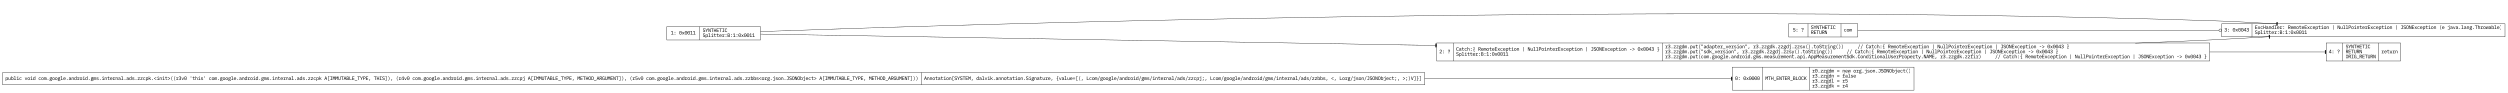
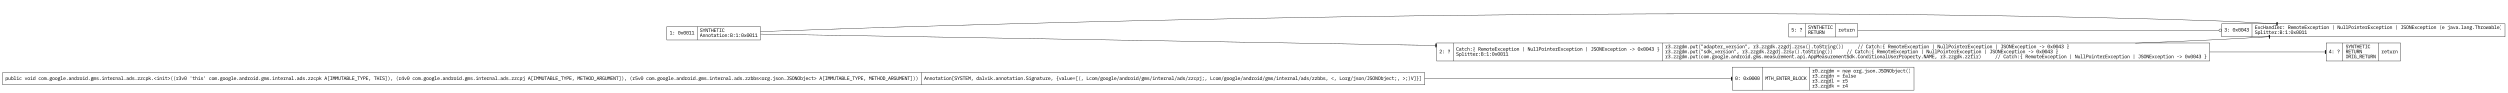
node "5: ?": text "com" -> "return"
node "1: 0x0011": text "Splitter:B:1:0x0011" -> "Annotation:B:1:0x0011"
